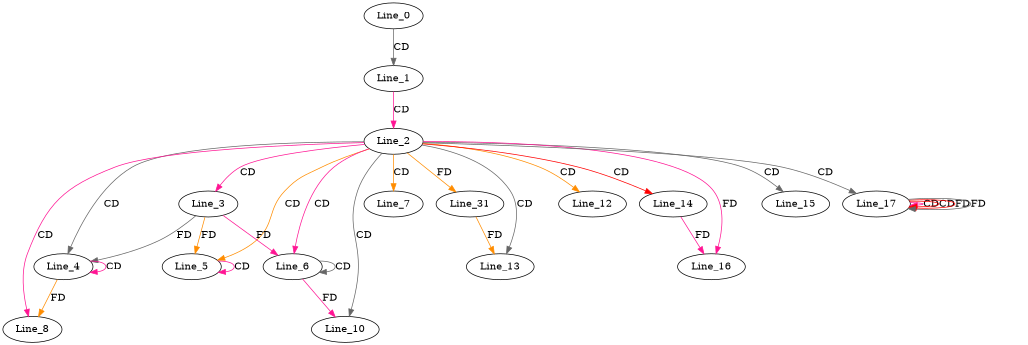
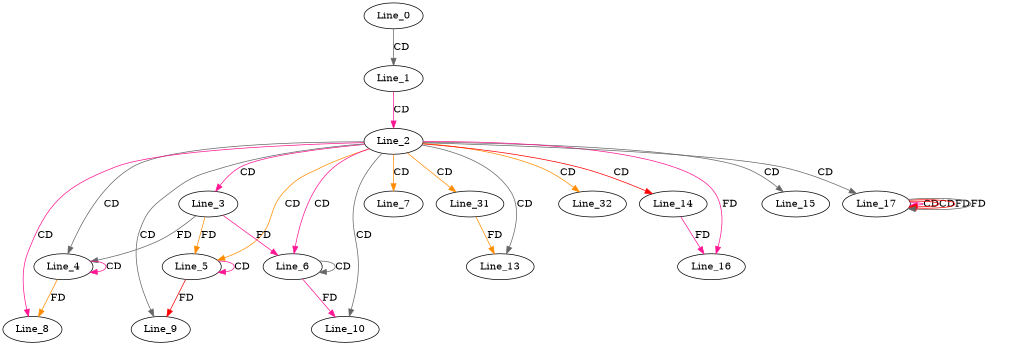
edge "Line_2" -> "Line_31": label "FD" -> "CD"
node "Line_12": label "Line_12" -> "Line_32"
node "Line_9": added
